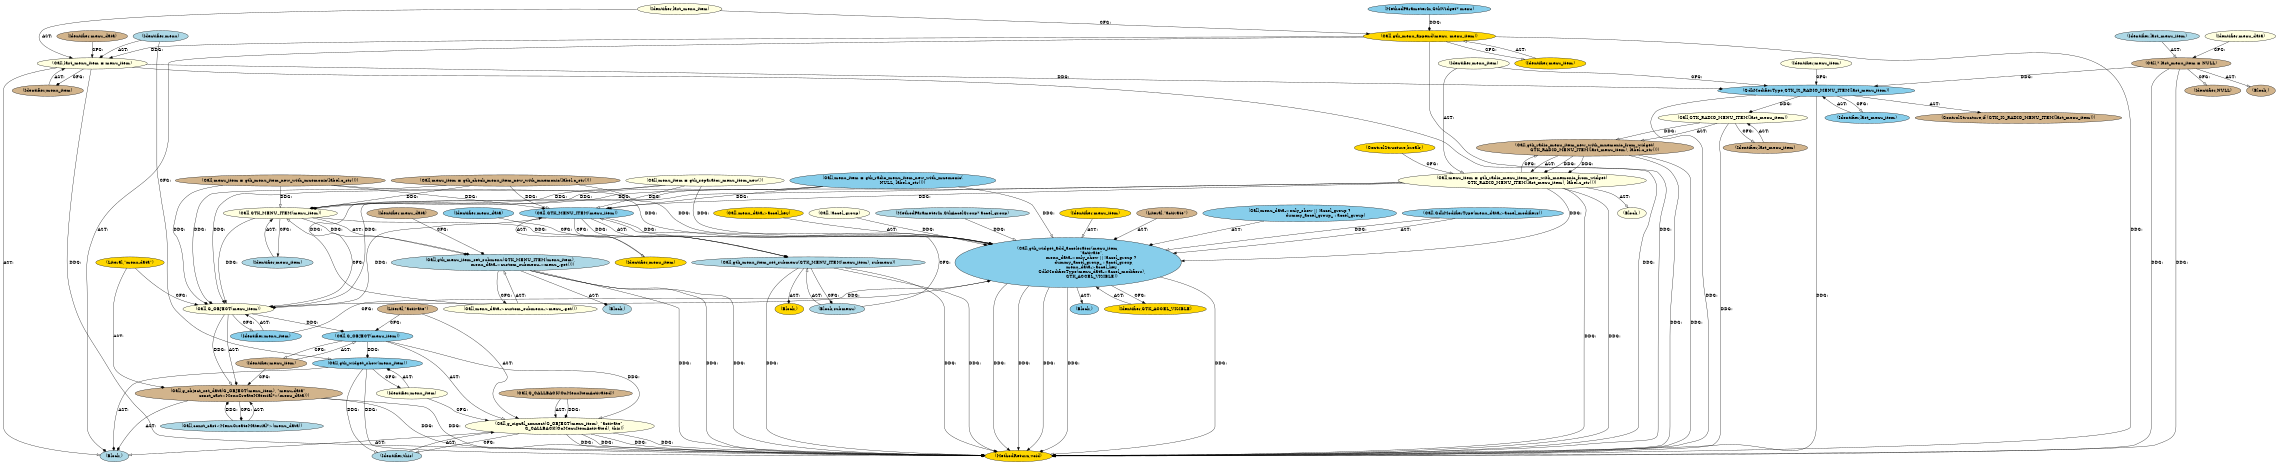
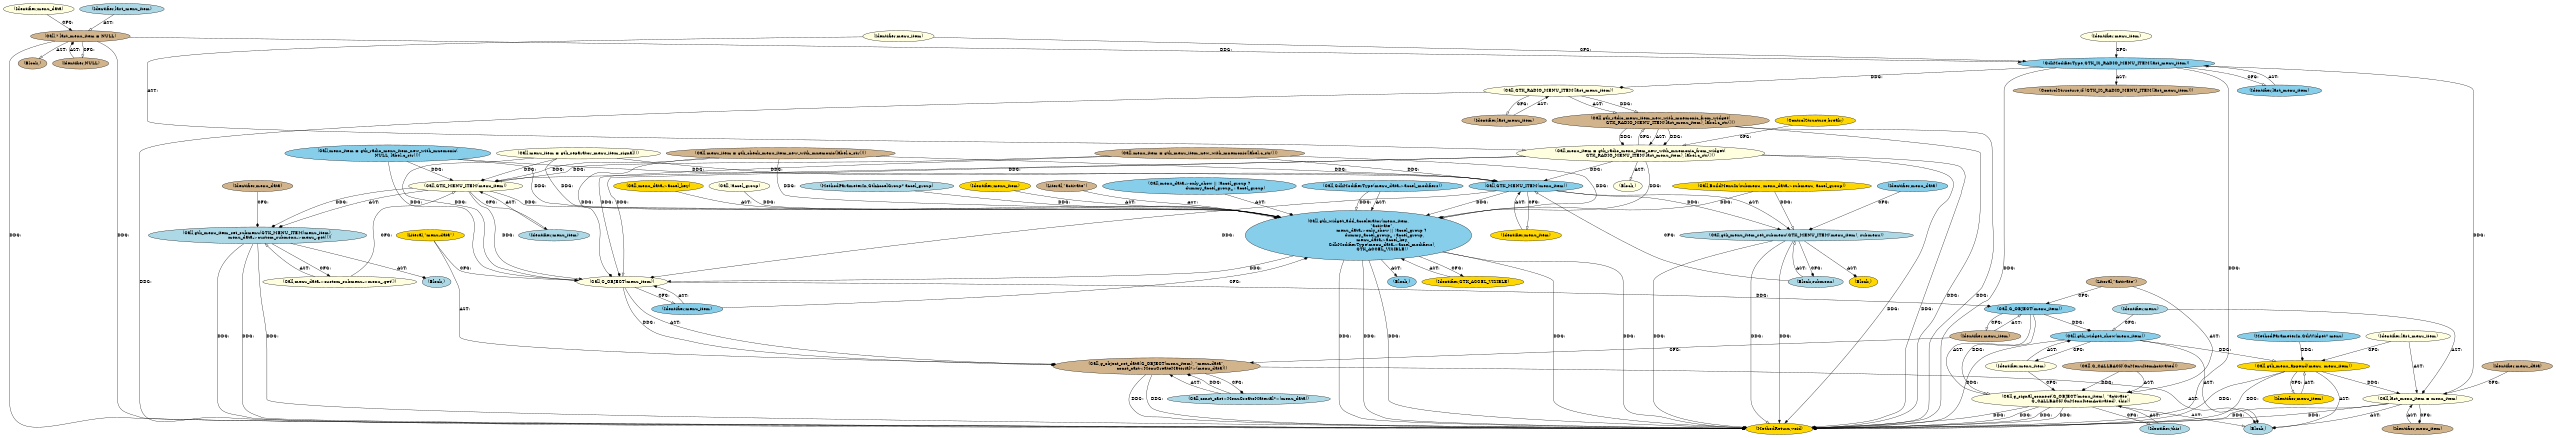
edge "(Identifier,NULL)" -> "(Call,* last_menu_item = NULL)": added, label "AST:"
edge "(Call,last_menu_item = menu_item)" -> "(GdkModifierType,GTK_IS_RADIO_MENU_ITEM(last_menu_item))": arrowhead diamond -> onormal
node "(Call,menu_item = gtk_separator_menu_item_new())": label "(Call,menu_item = gtk_separator_menu_item_new())" -> "(Call,menu_item = gtk_separator_menu_item_signal())"
node "(Call,BuildMenuIn(submenu, menu_data->submenu, accel_group))": added
edge "(Call,gtk_widget_show(menu_item))" -> "(Identifier,this)": now "(Call,gtk_widget_show(menu_item))" -> "(Call,gtk_menu_append(menu, menu_item))"
